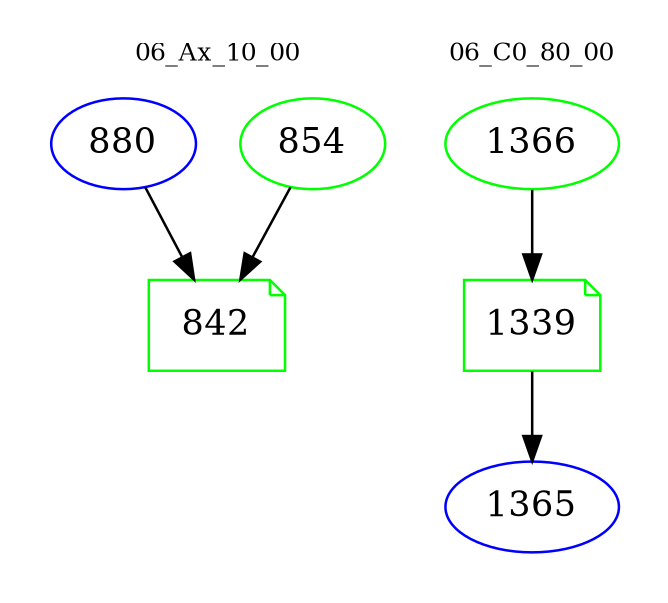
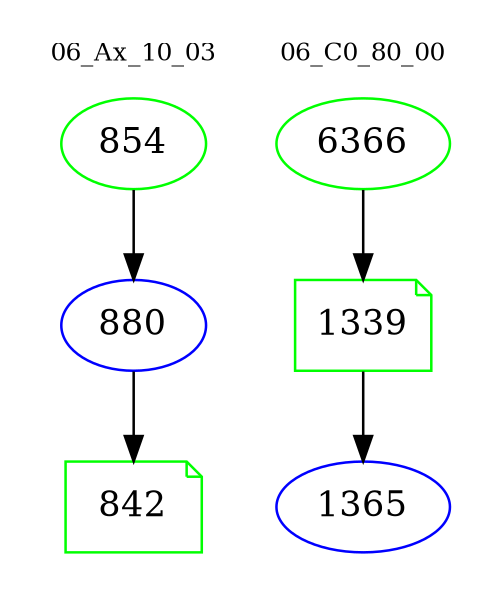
cluster "06_Ax_10_00": label "06_Ax_10_00" -> "06_Ax_10_03"
node "1366": label "1366" -> "6366"
edge "854" -> "842": now "854" -> "880"
